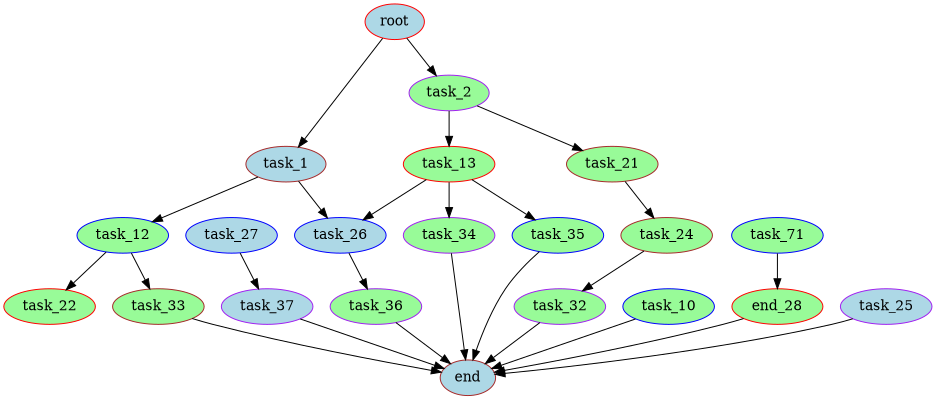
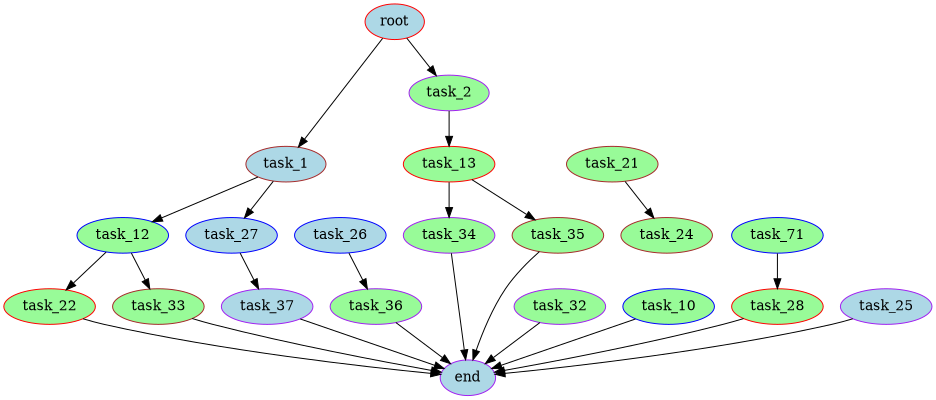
edge "task_2" -> "task_21": removed
edge "task_1" -> "task_26": now "task_1" -> "task_27"
edge "task_13" -> "task_26": removed
node "task_35": color blue -> brown
edge "task_24" -> "task_32": removed
node "end_28": label "end_28" -> "task_28"
edge "task_22" -> "end": added
node "end": color brown -> purple
